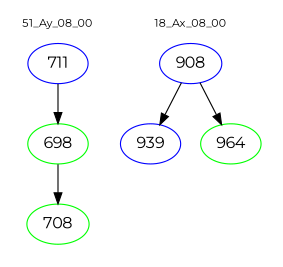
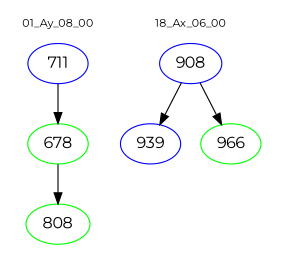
cluster "51_Ay_08_00": label "51_Ay_08_00" -> "01_Ay_08_00"
cluster "18_Ax_08_00": label "18_Ax_08_00" -> "18_Ax_06_00"
node "698": label "698" -> "678"
node "964": label "964" -> "966"
node "708": label "708" -> "808"
